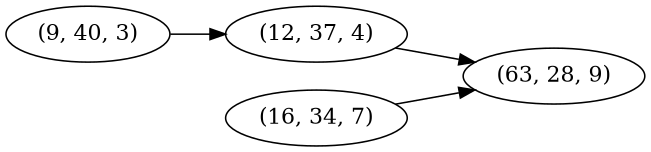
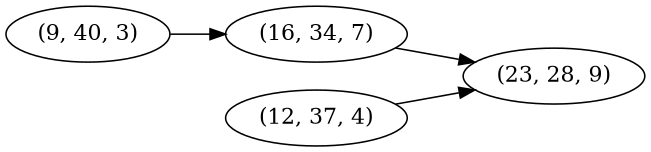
edge "(9, 40, 3)" -> "(12, 37, 4)": now "(9, 40, 3)" -> "(16, 34, 7)"
node "(63, 28, 9)": label "(63, 28, 9)" -> "(23, 28, 9)"
